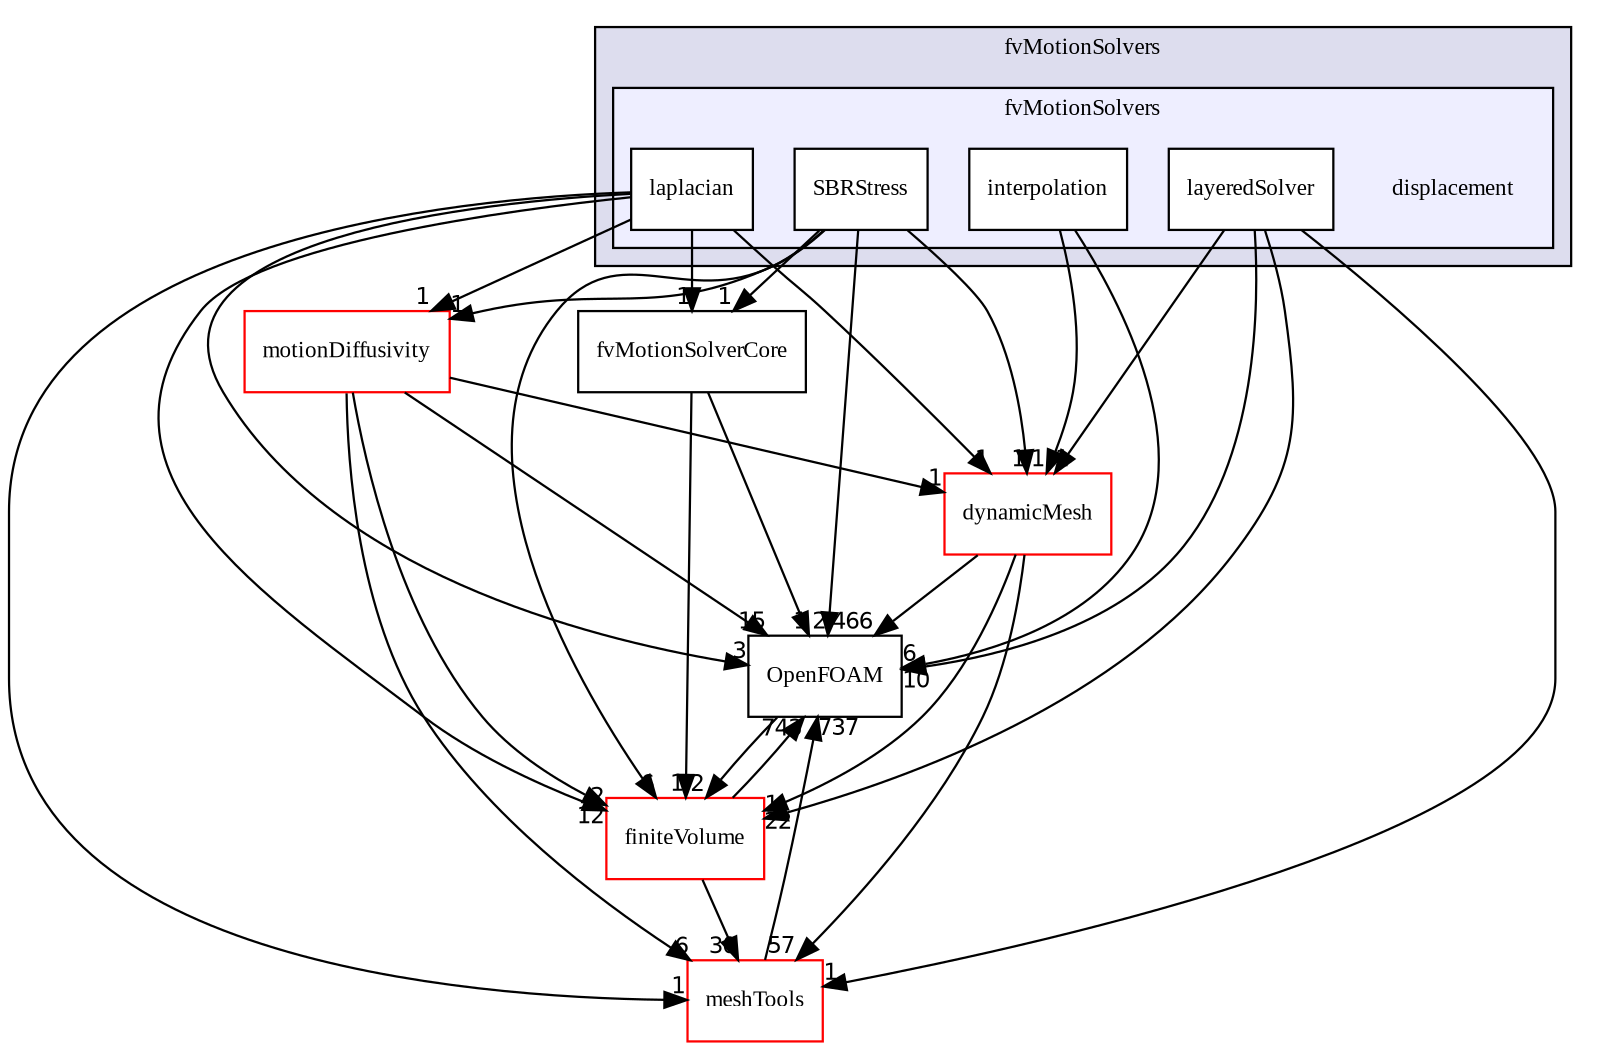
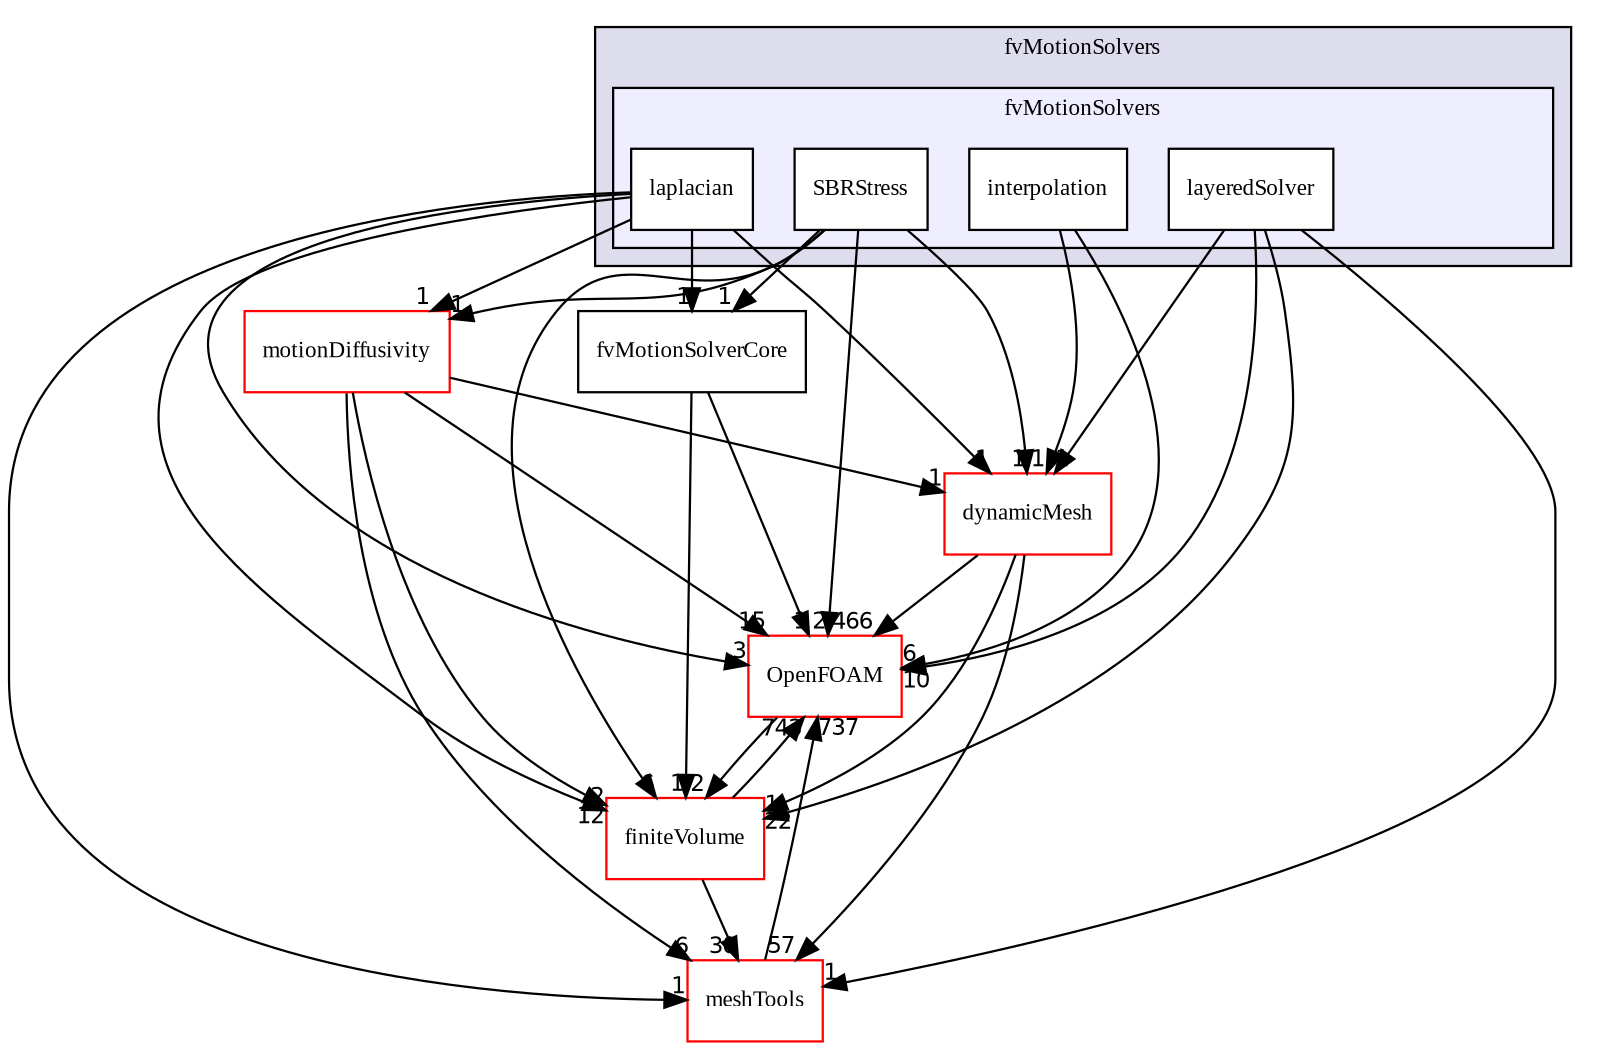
node "displacement": removed
node "OpenFOAM": color black -> red
